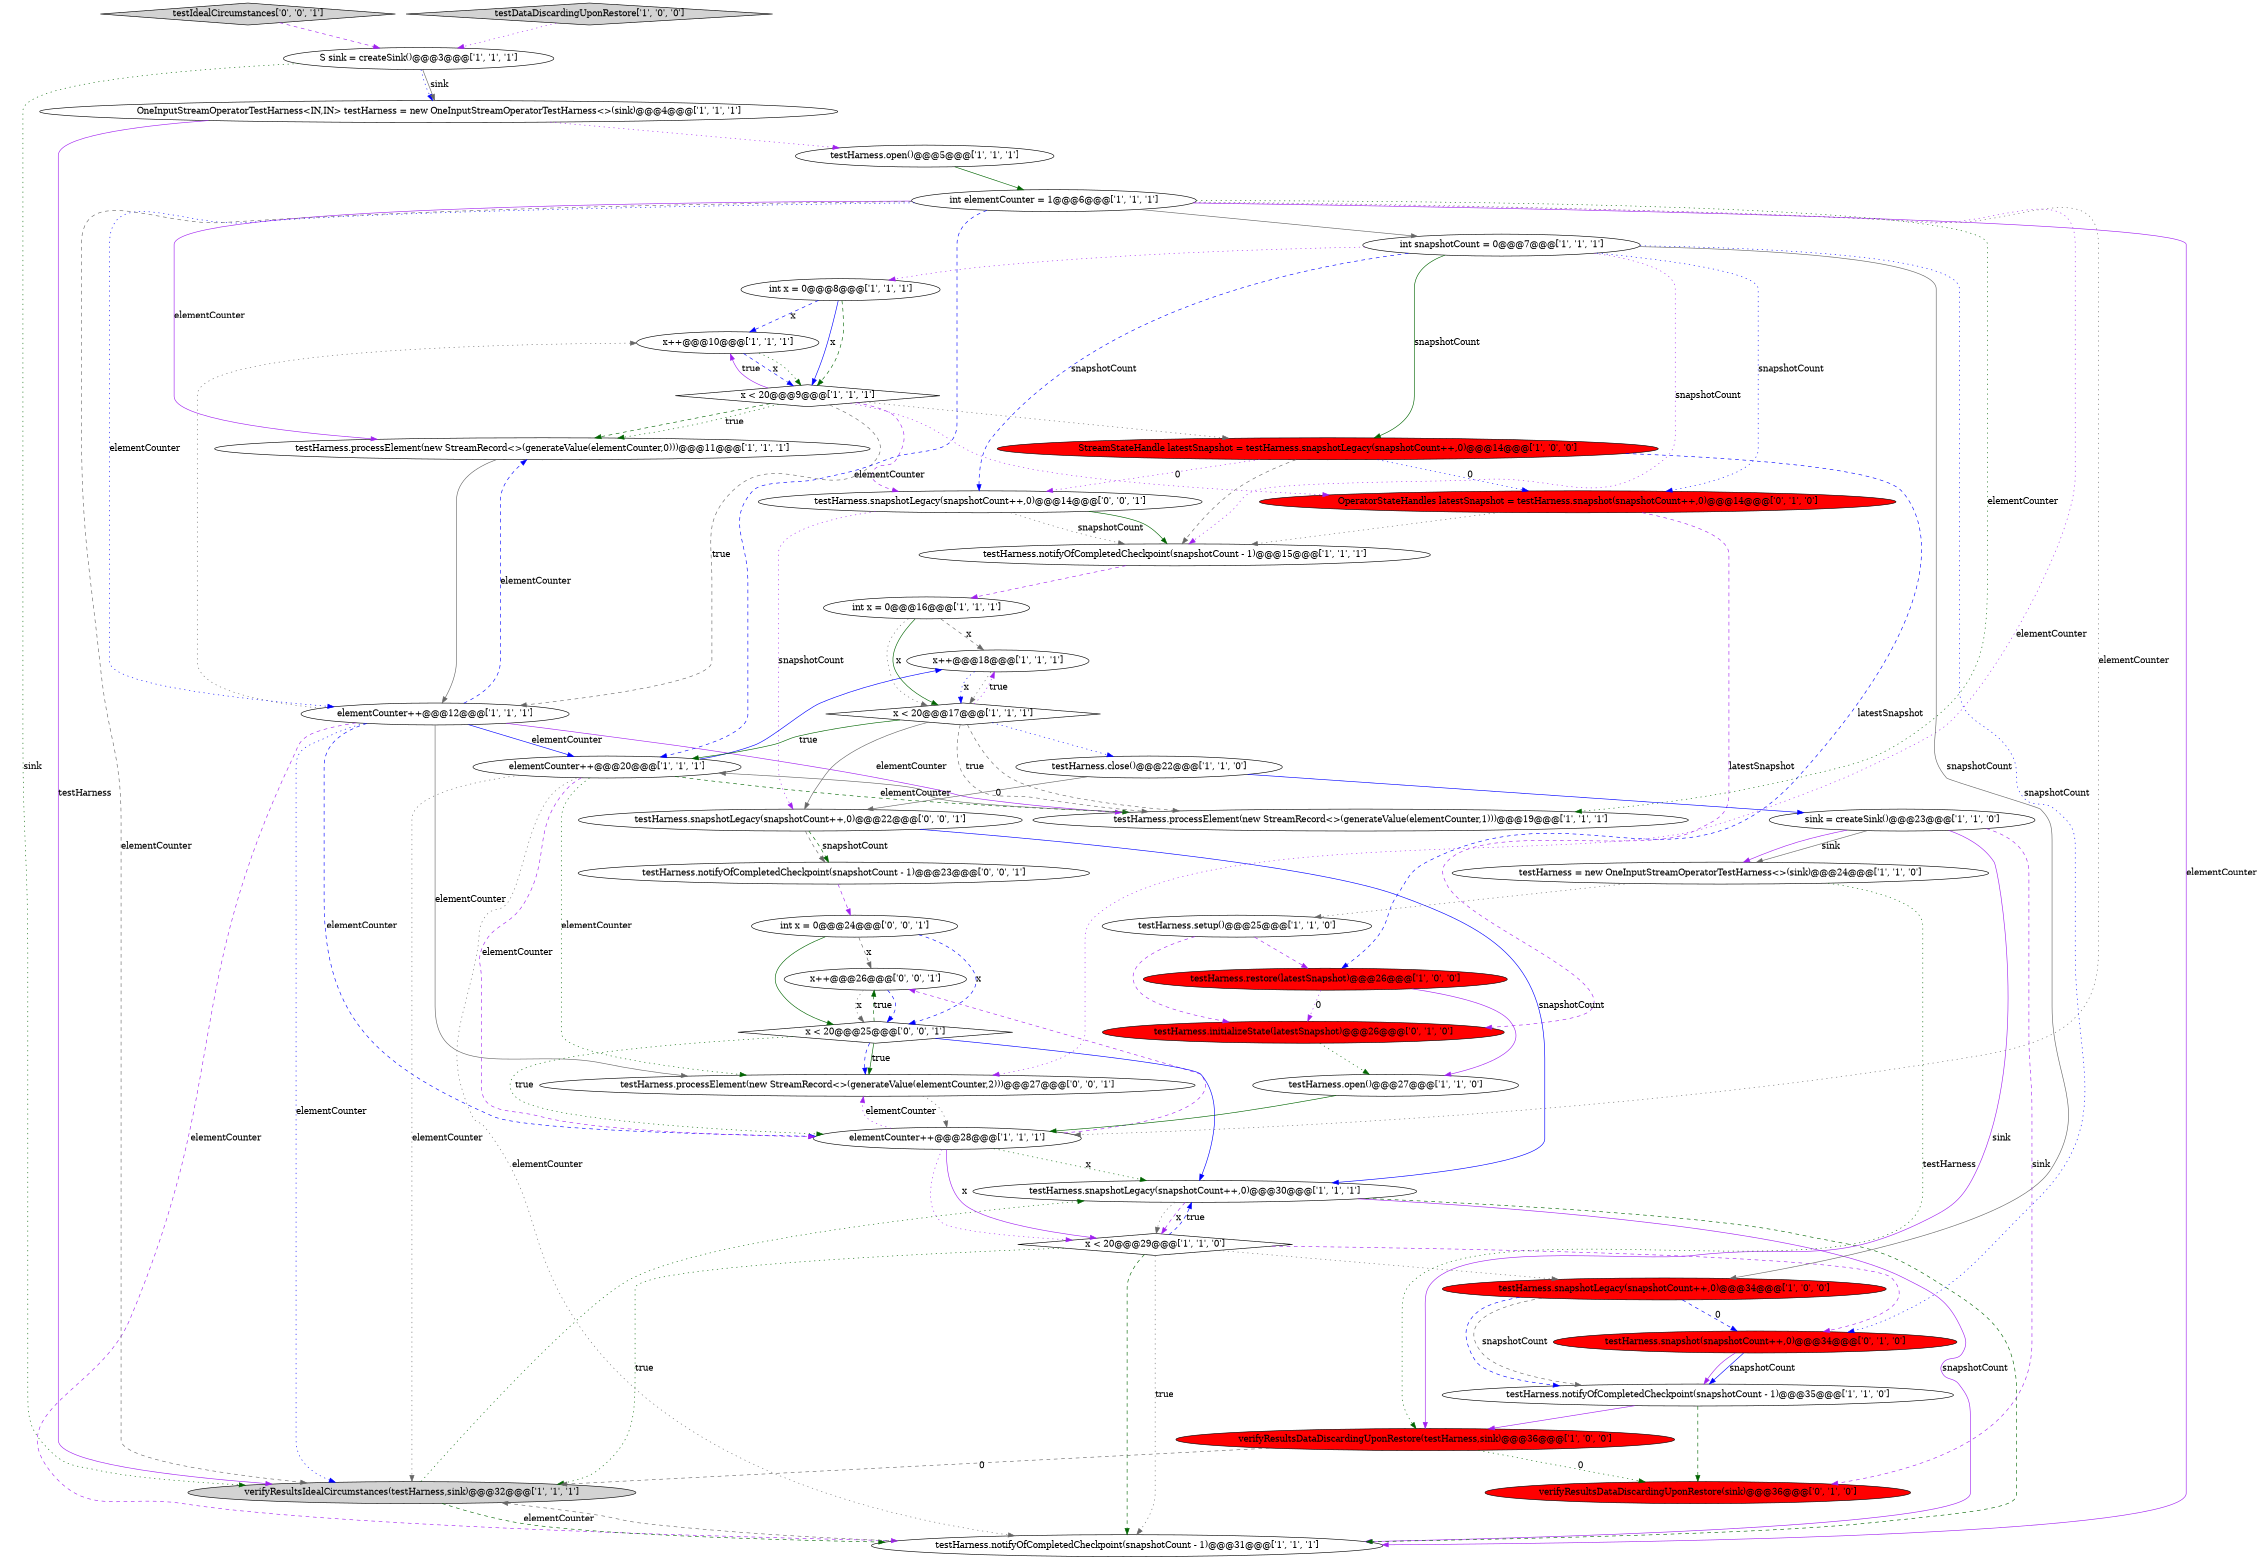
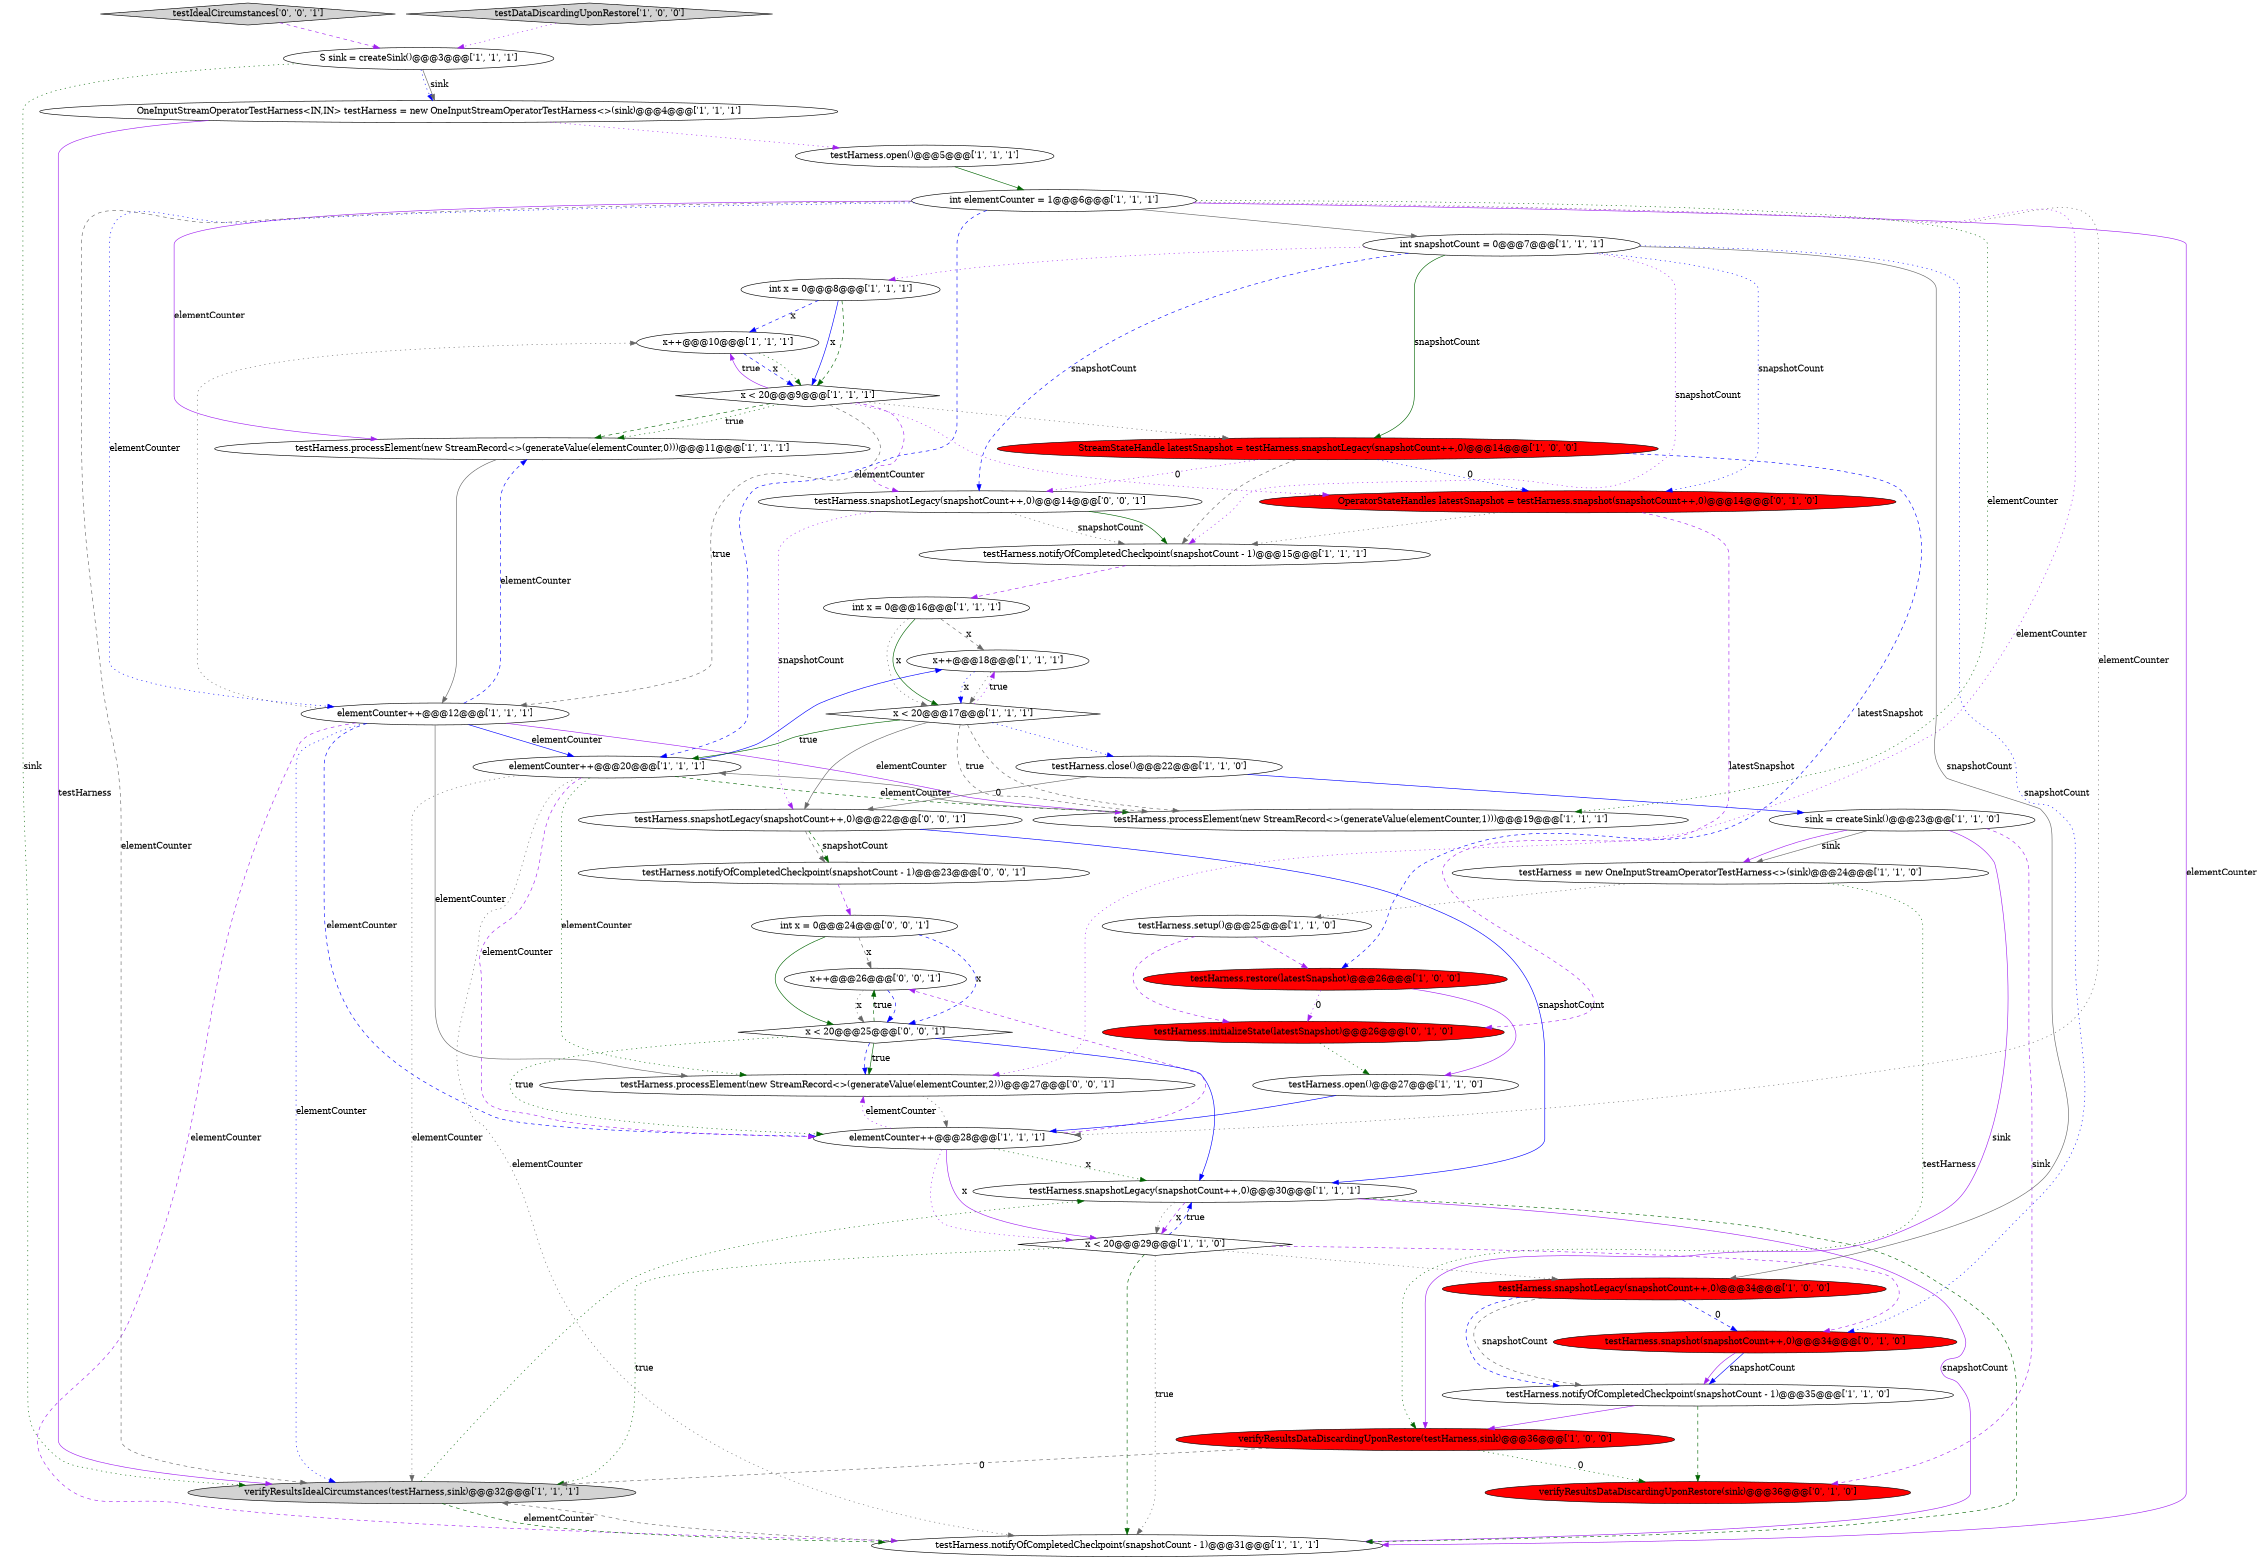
edge "testHarness.open()@@@27@@@['1', '1', '0']" -> "elementCounter++@@@28@@@['1', '1', '1']": color darkgreen -> blue
